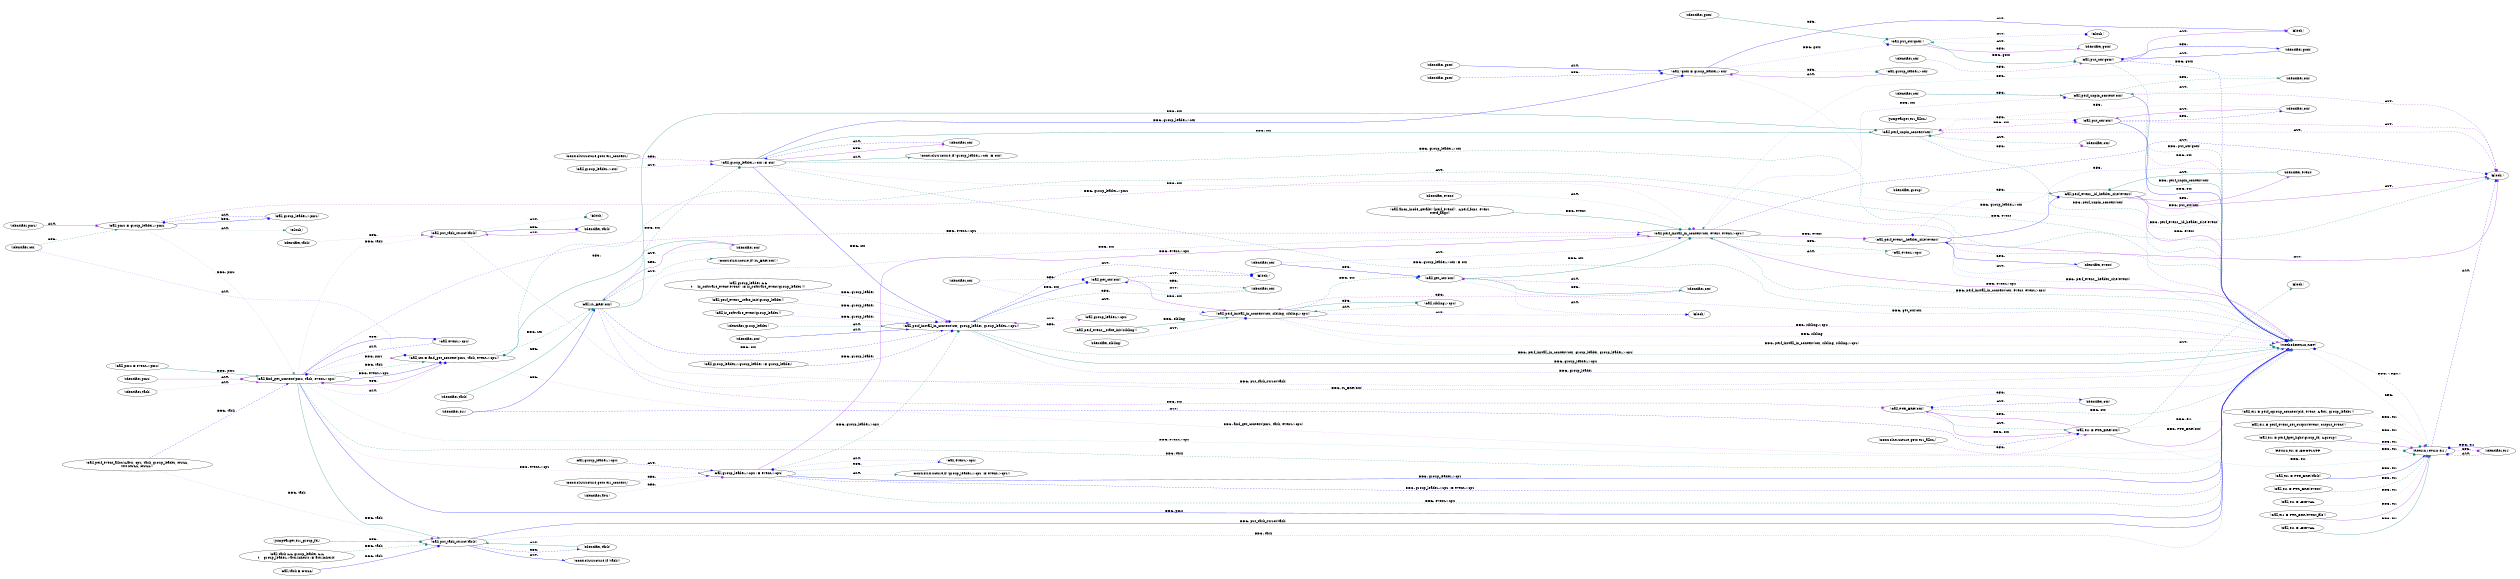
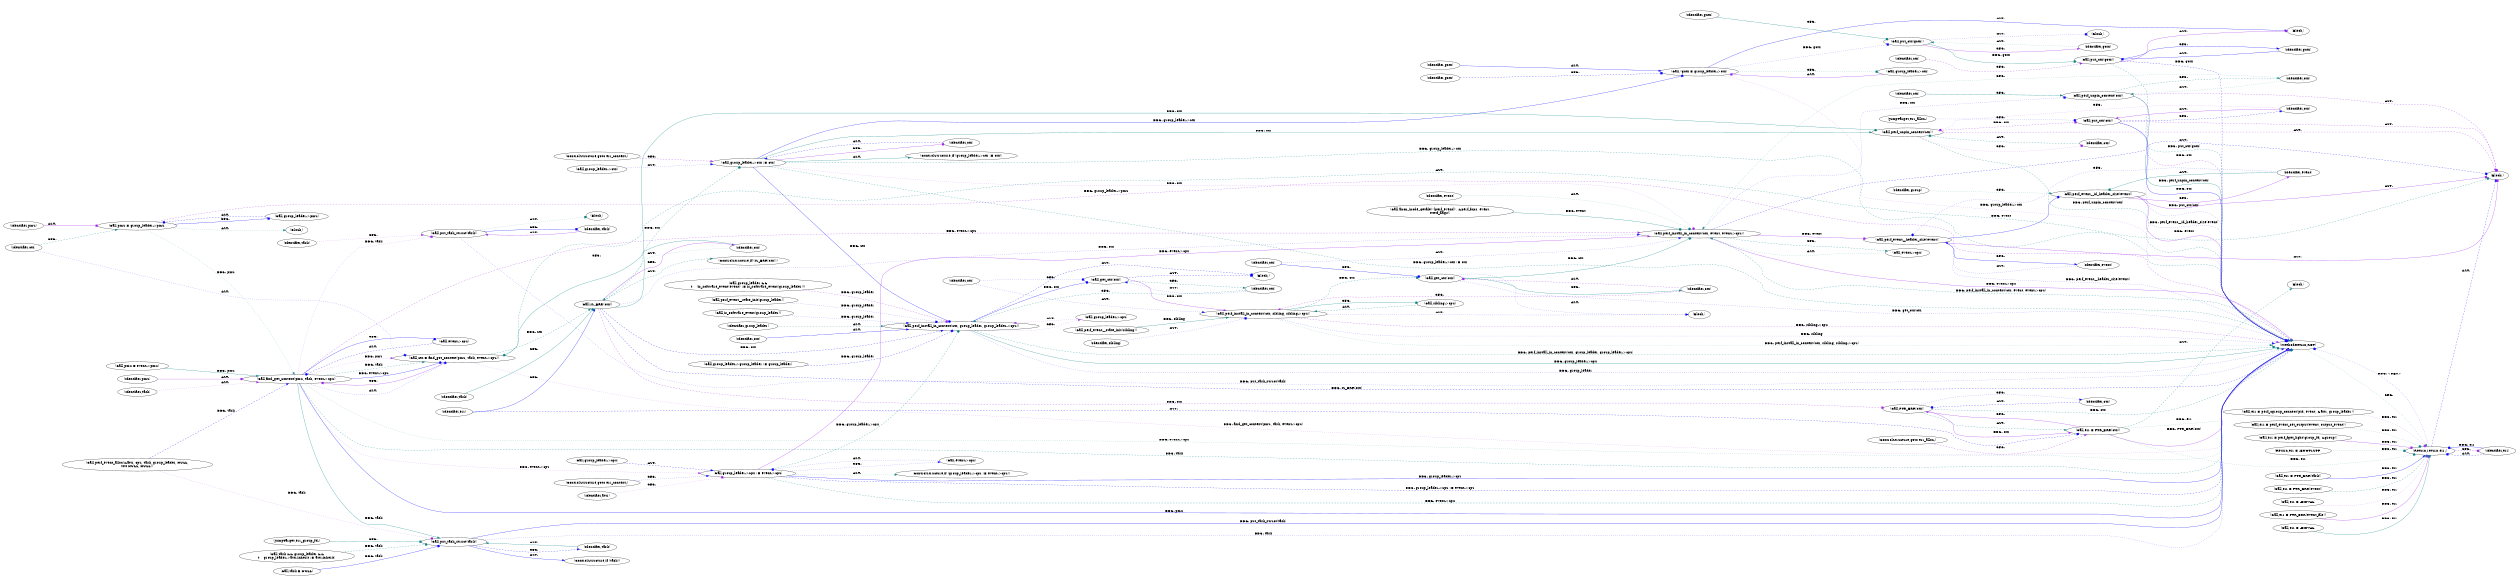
edge "(Call,IS_ERR(ctx))" -> "(MethodReturn,RET)": style dotted -> dashed
